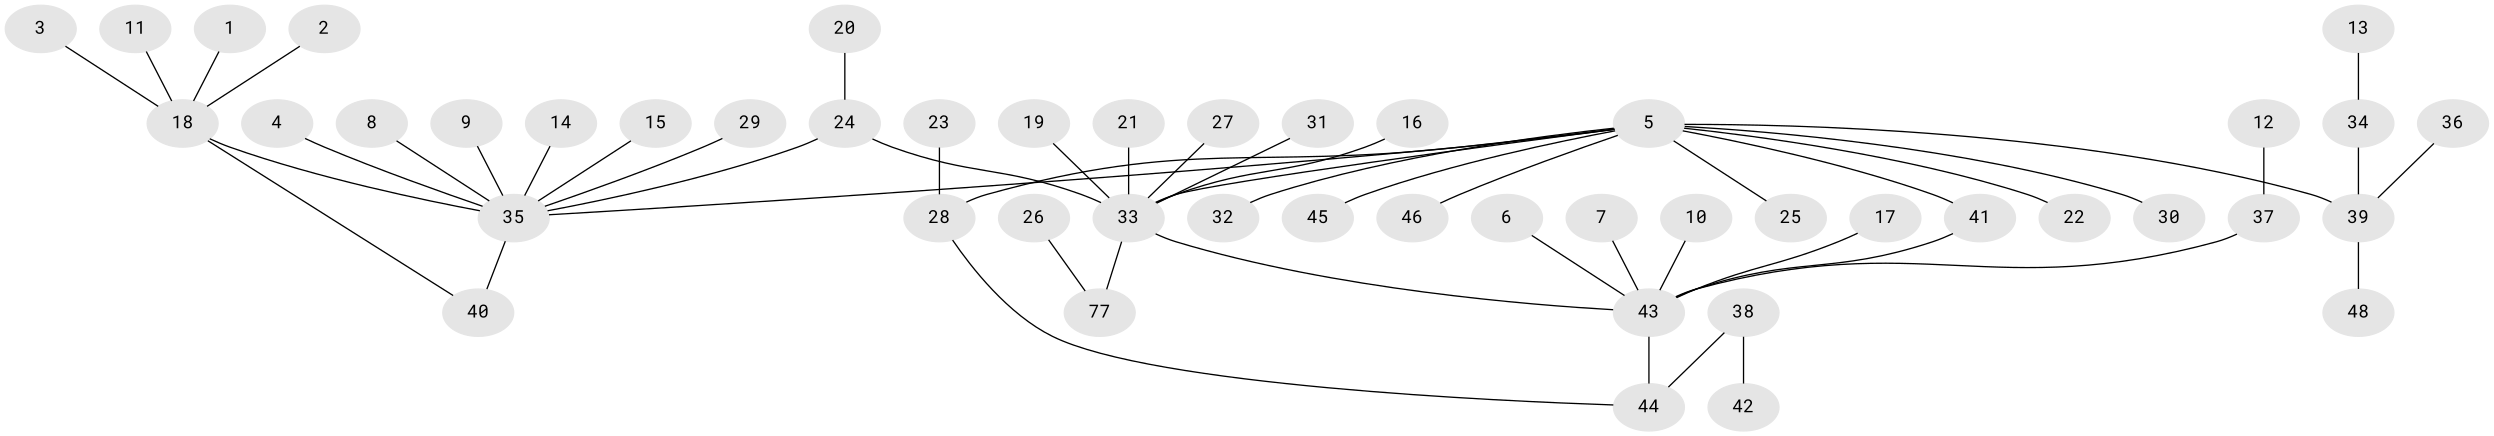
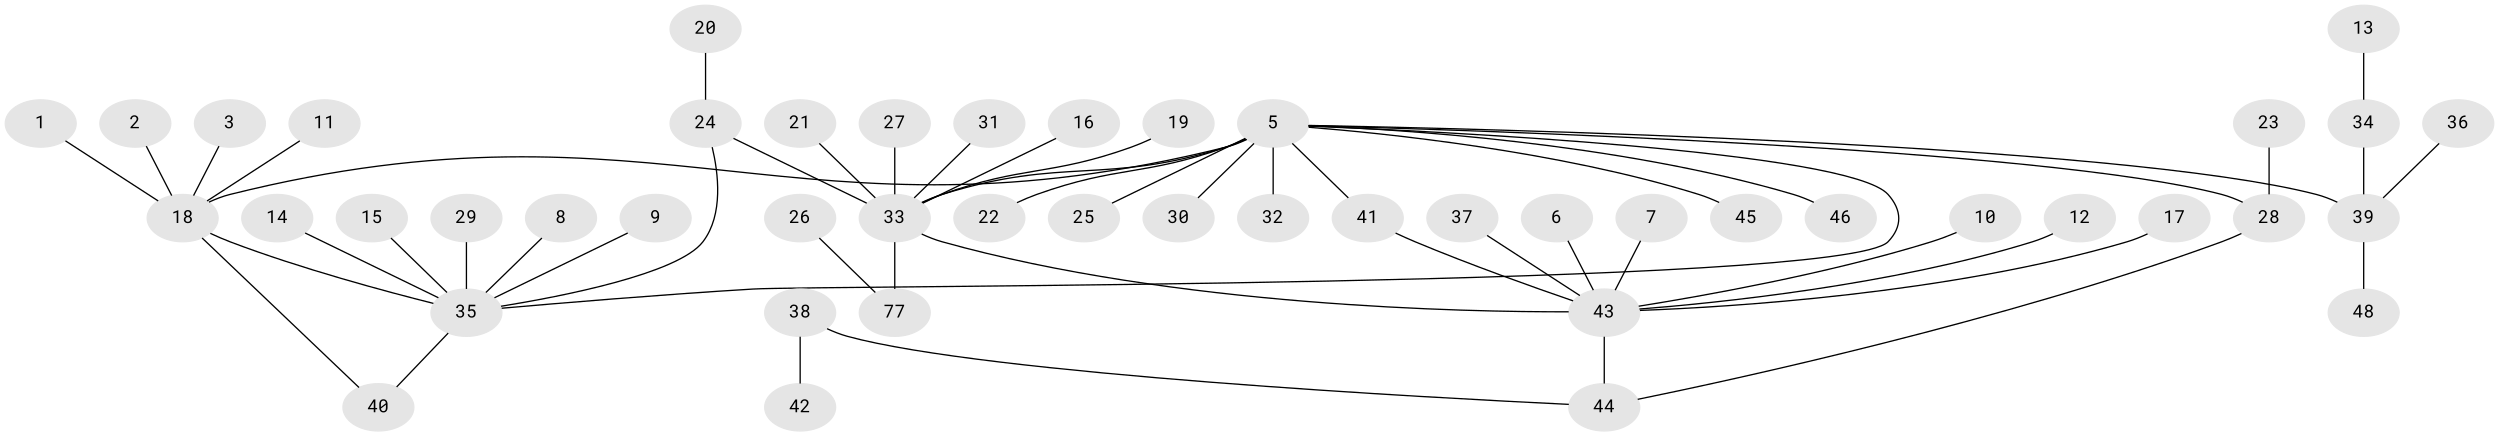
node "4": removed
edge "5" -- "18": added
edge "12" -- "37": now "12" -- "43"
